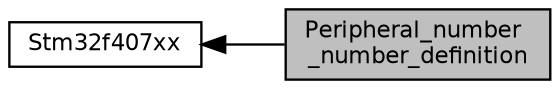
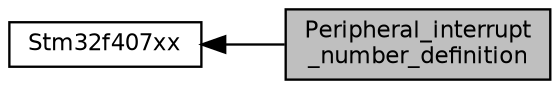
node "Peripheral_number _number_definition": label "Peripheral_number _number_definition" -> "Peripheral_interrupt _number_definition"
